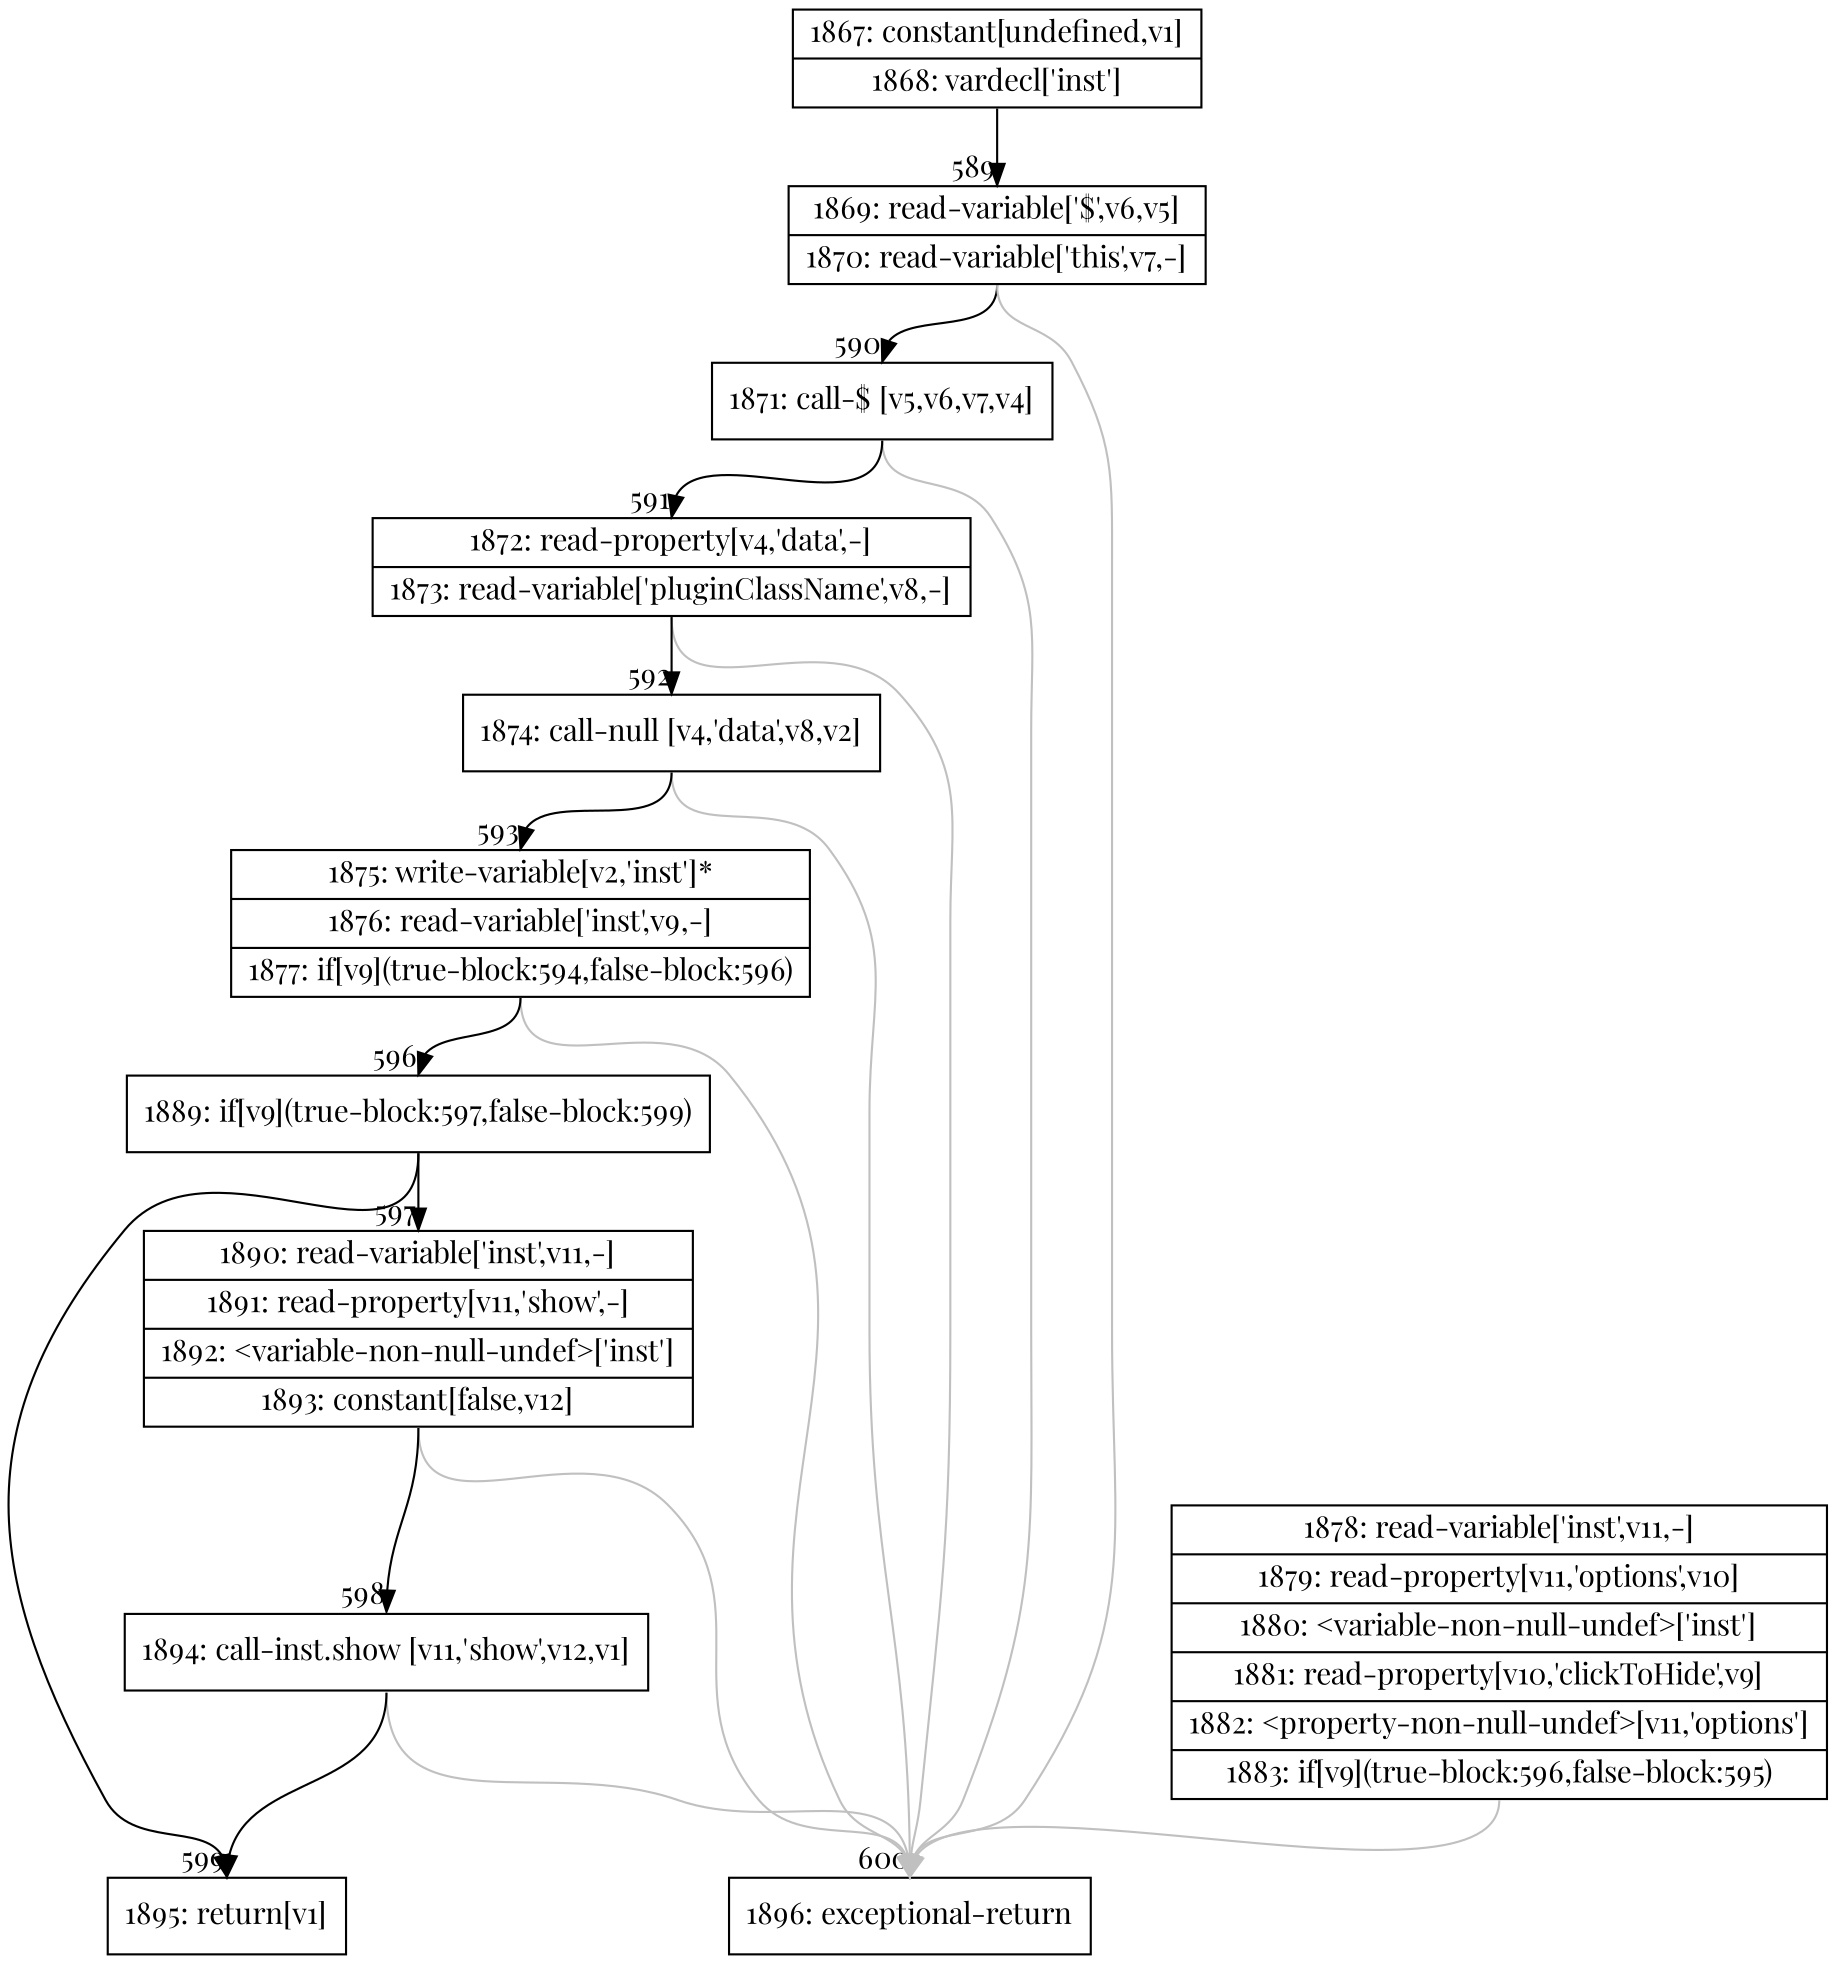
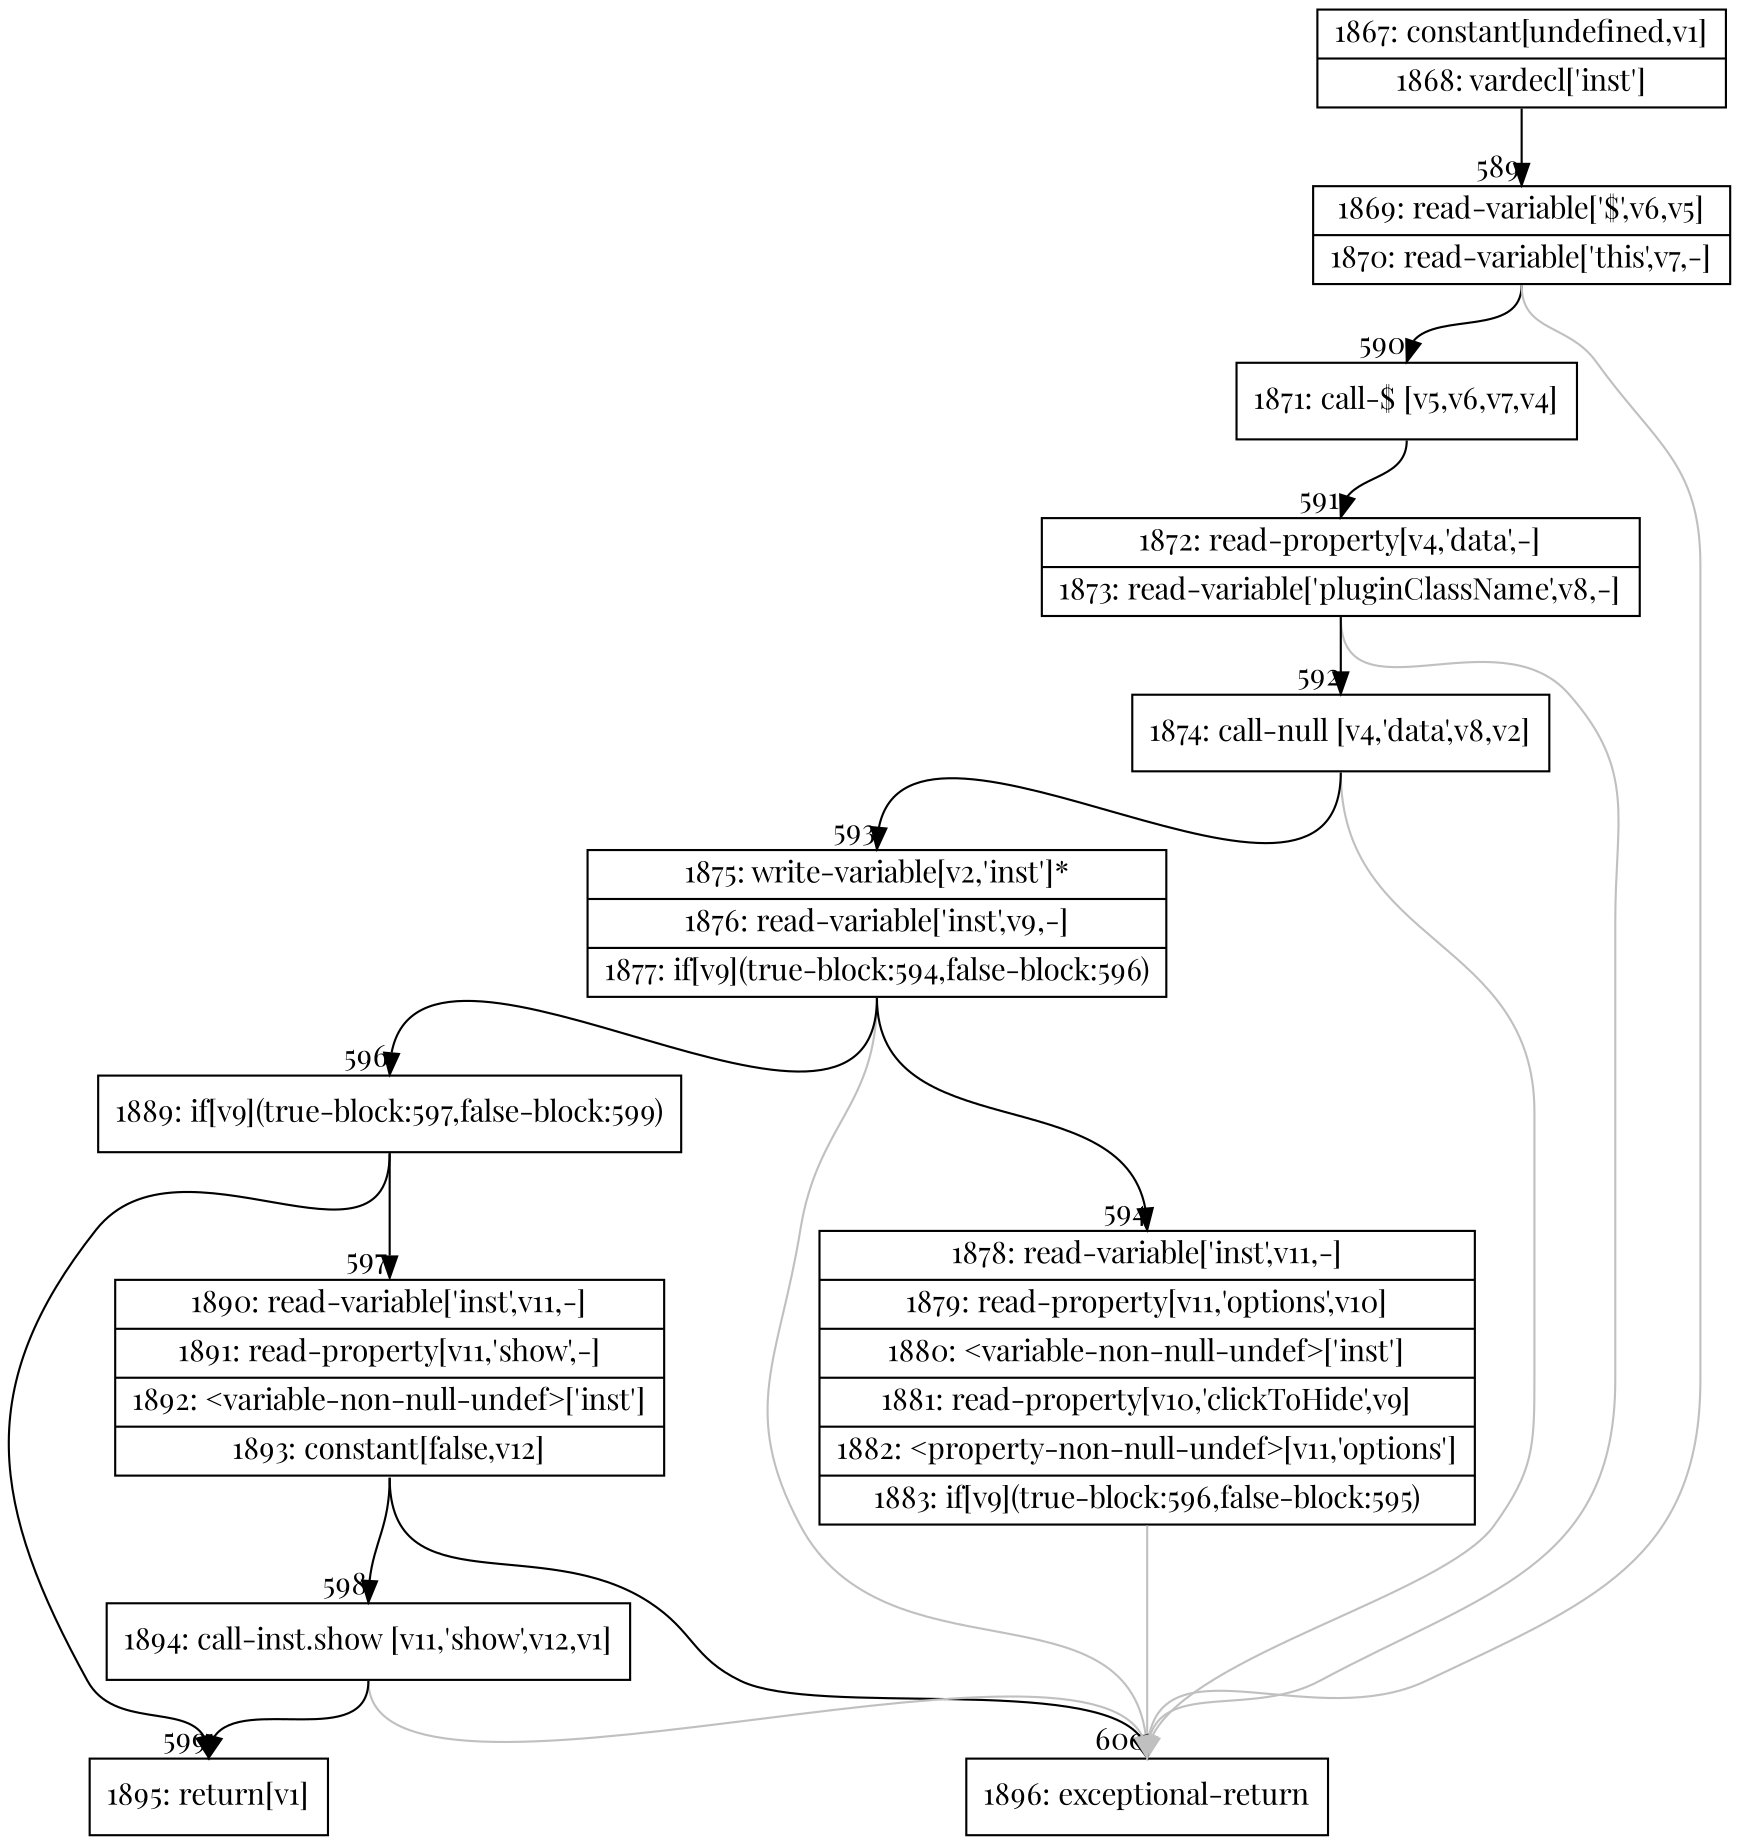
edge "1875: write-variable[v2,'inst']*" -> "1878: read-variable['inst',v11,-]": added
edge "1871: call-$ [v5,v6,v7,v4]" -> "1896: exceptional-return": removed
edge "1890: read-variable['inst',v11,-]" -> "1896: exceptional-return": color gray -> black
